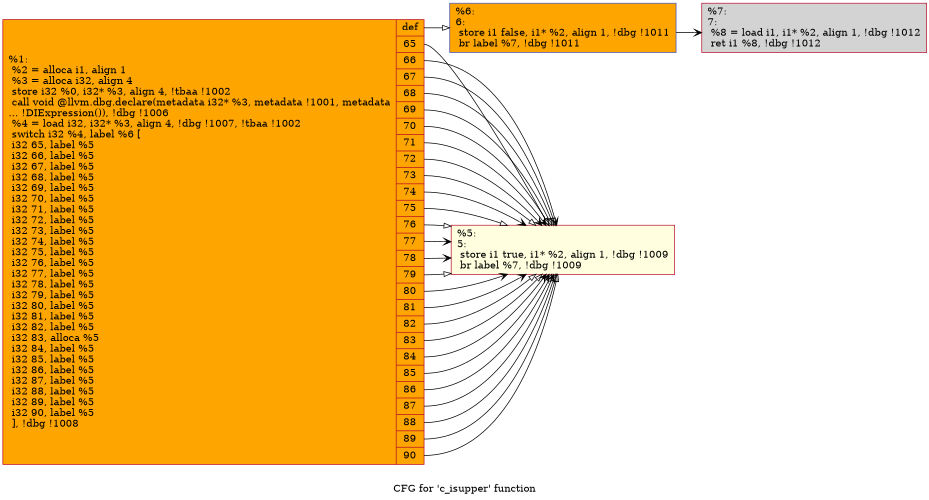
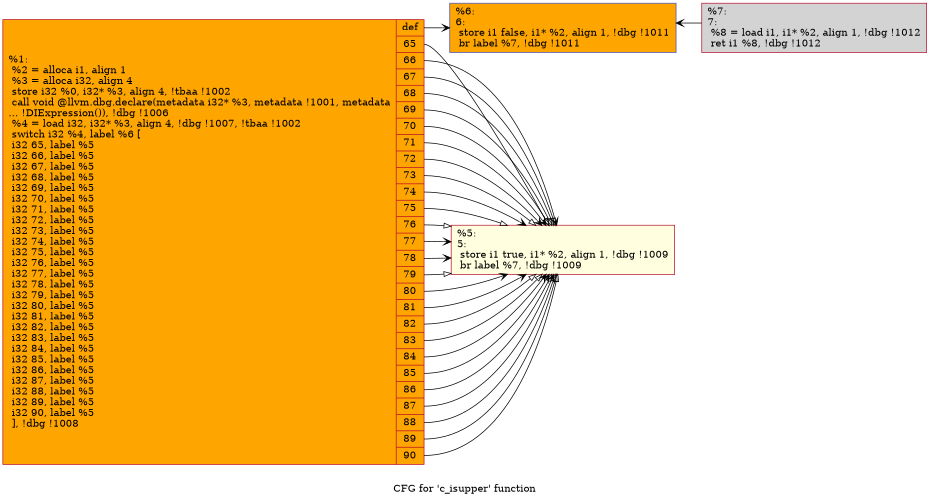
edge "%1:" -> "%6:": arrowhead onormal -> vee
edge "%6:" -> "%7:": reversed
node "%1:": text "i32 83, alloca %5" -> "i32 83, label %5"
